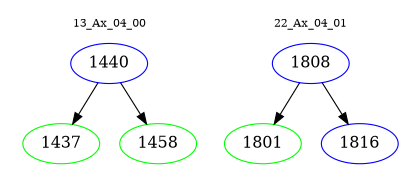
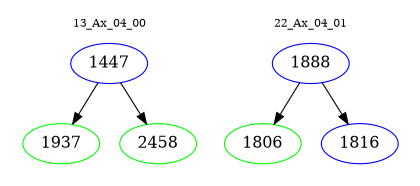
node "1440": label "1440" -> "1447"
node "1808": label "1808" -> "1888"
node "1437": label "1437" -> "1937"
node "1458": label "1458" -> "2458"
node "1801": label "1801" -> "1806"
